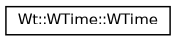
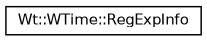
node "Wt::WTime::WTime": label "Wt::WTime::WTime" -> "Wt::WTime::RegExpInfo"
